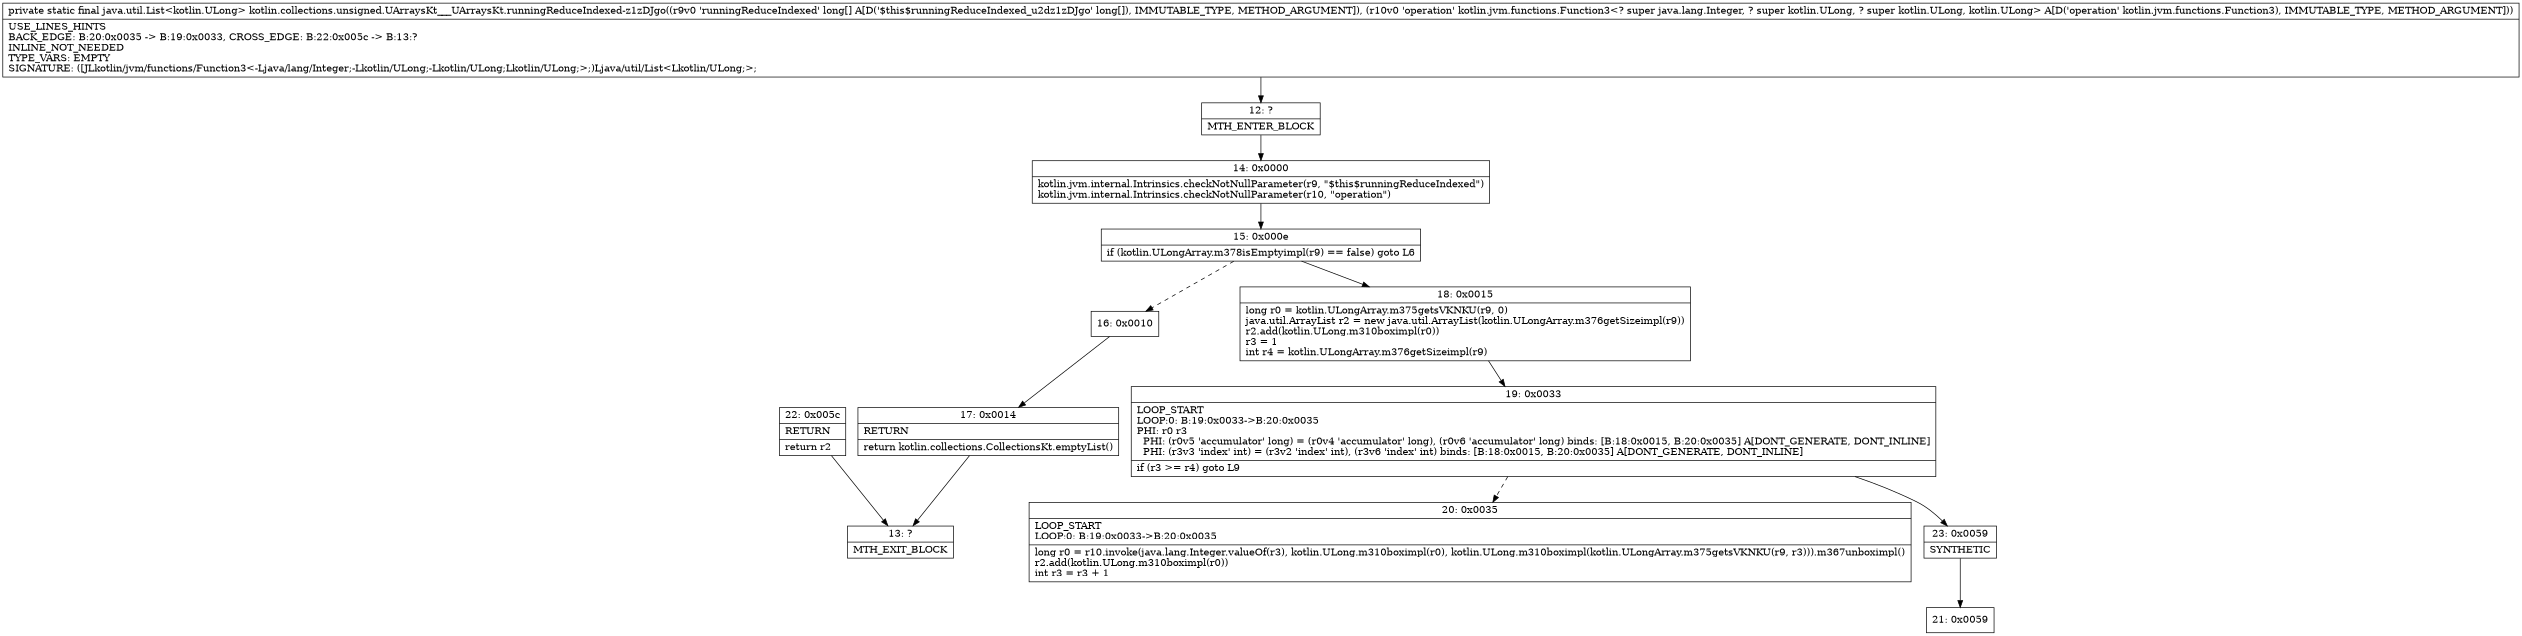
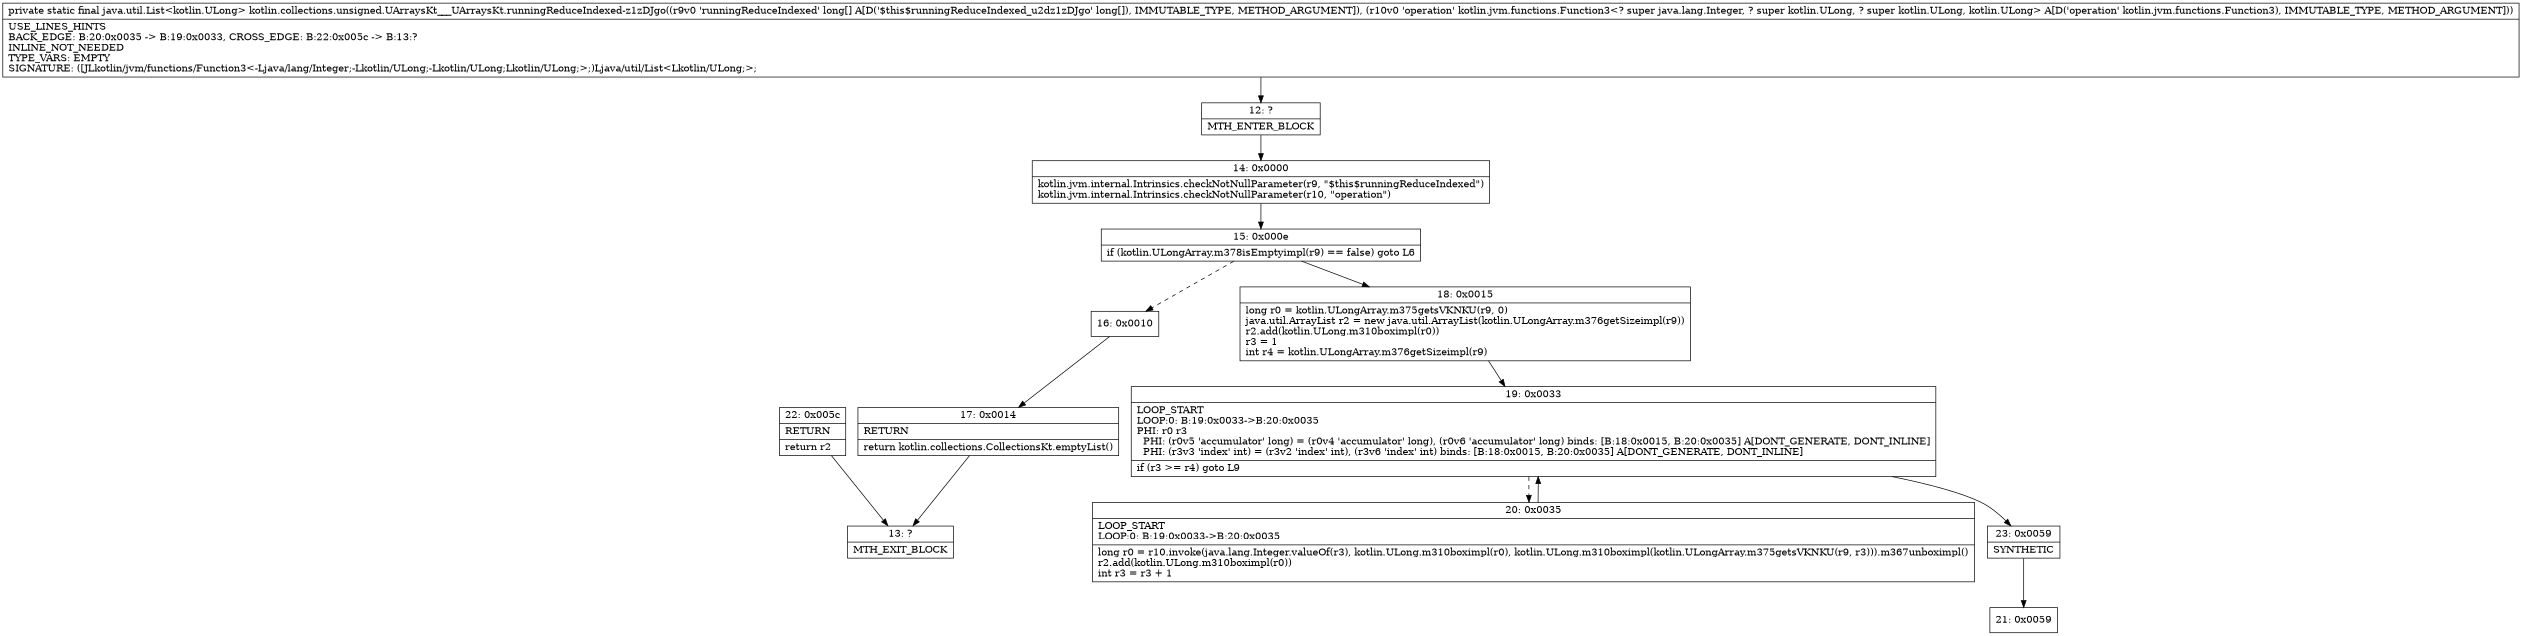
edge "20: 0x0035" -> "19: 0x0033": added
